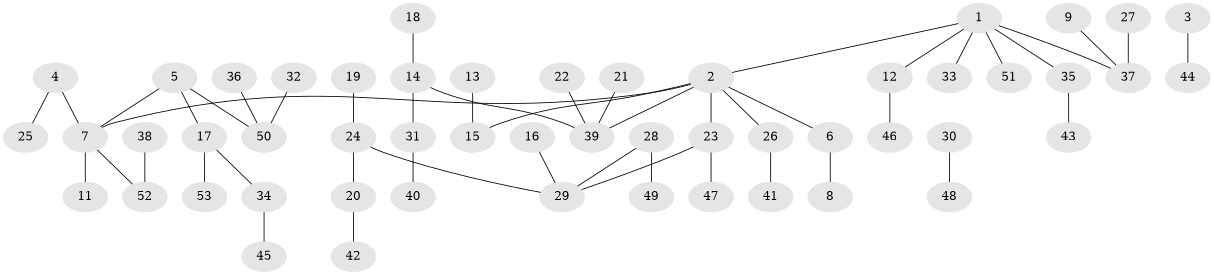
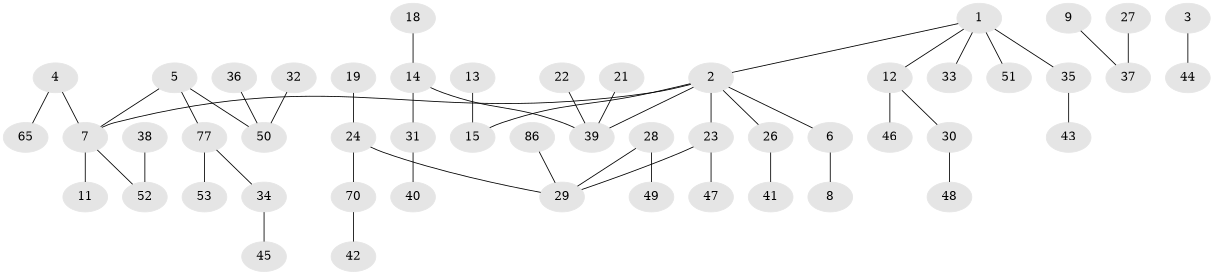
edge "1" -- "37": removed
edge "12" -- "30": added
node "25": label "25" -> "65"
node "17": label "17" -> "77"
node "16": label "16" -> "86"
node "20": label "20" -> "70"
